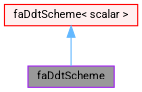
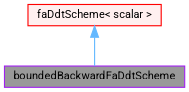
node "faDdtScheme": label "faDdtScheme" -> "boundedBackwardFaDdtScheme"
